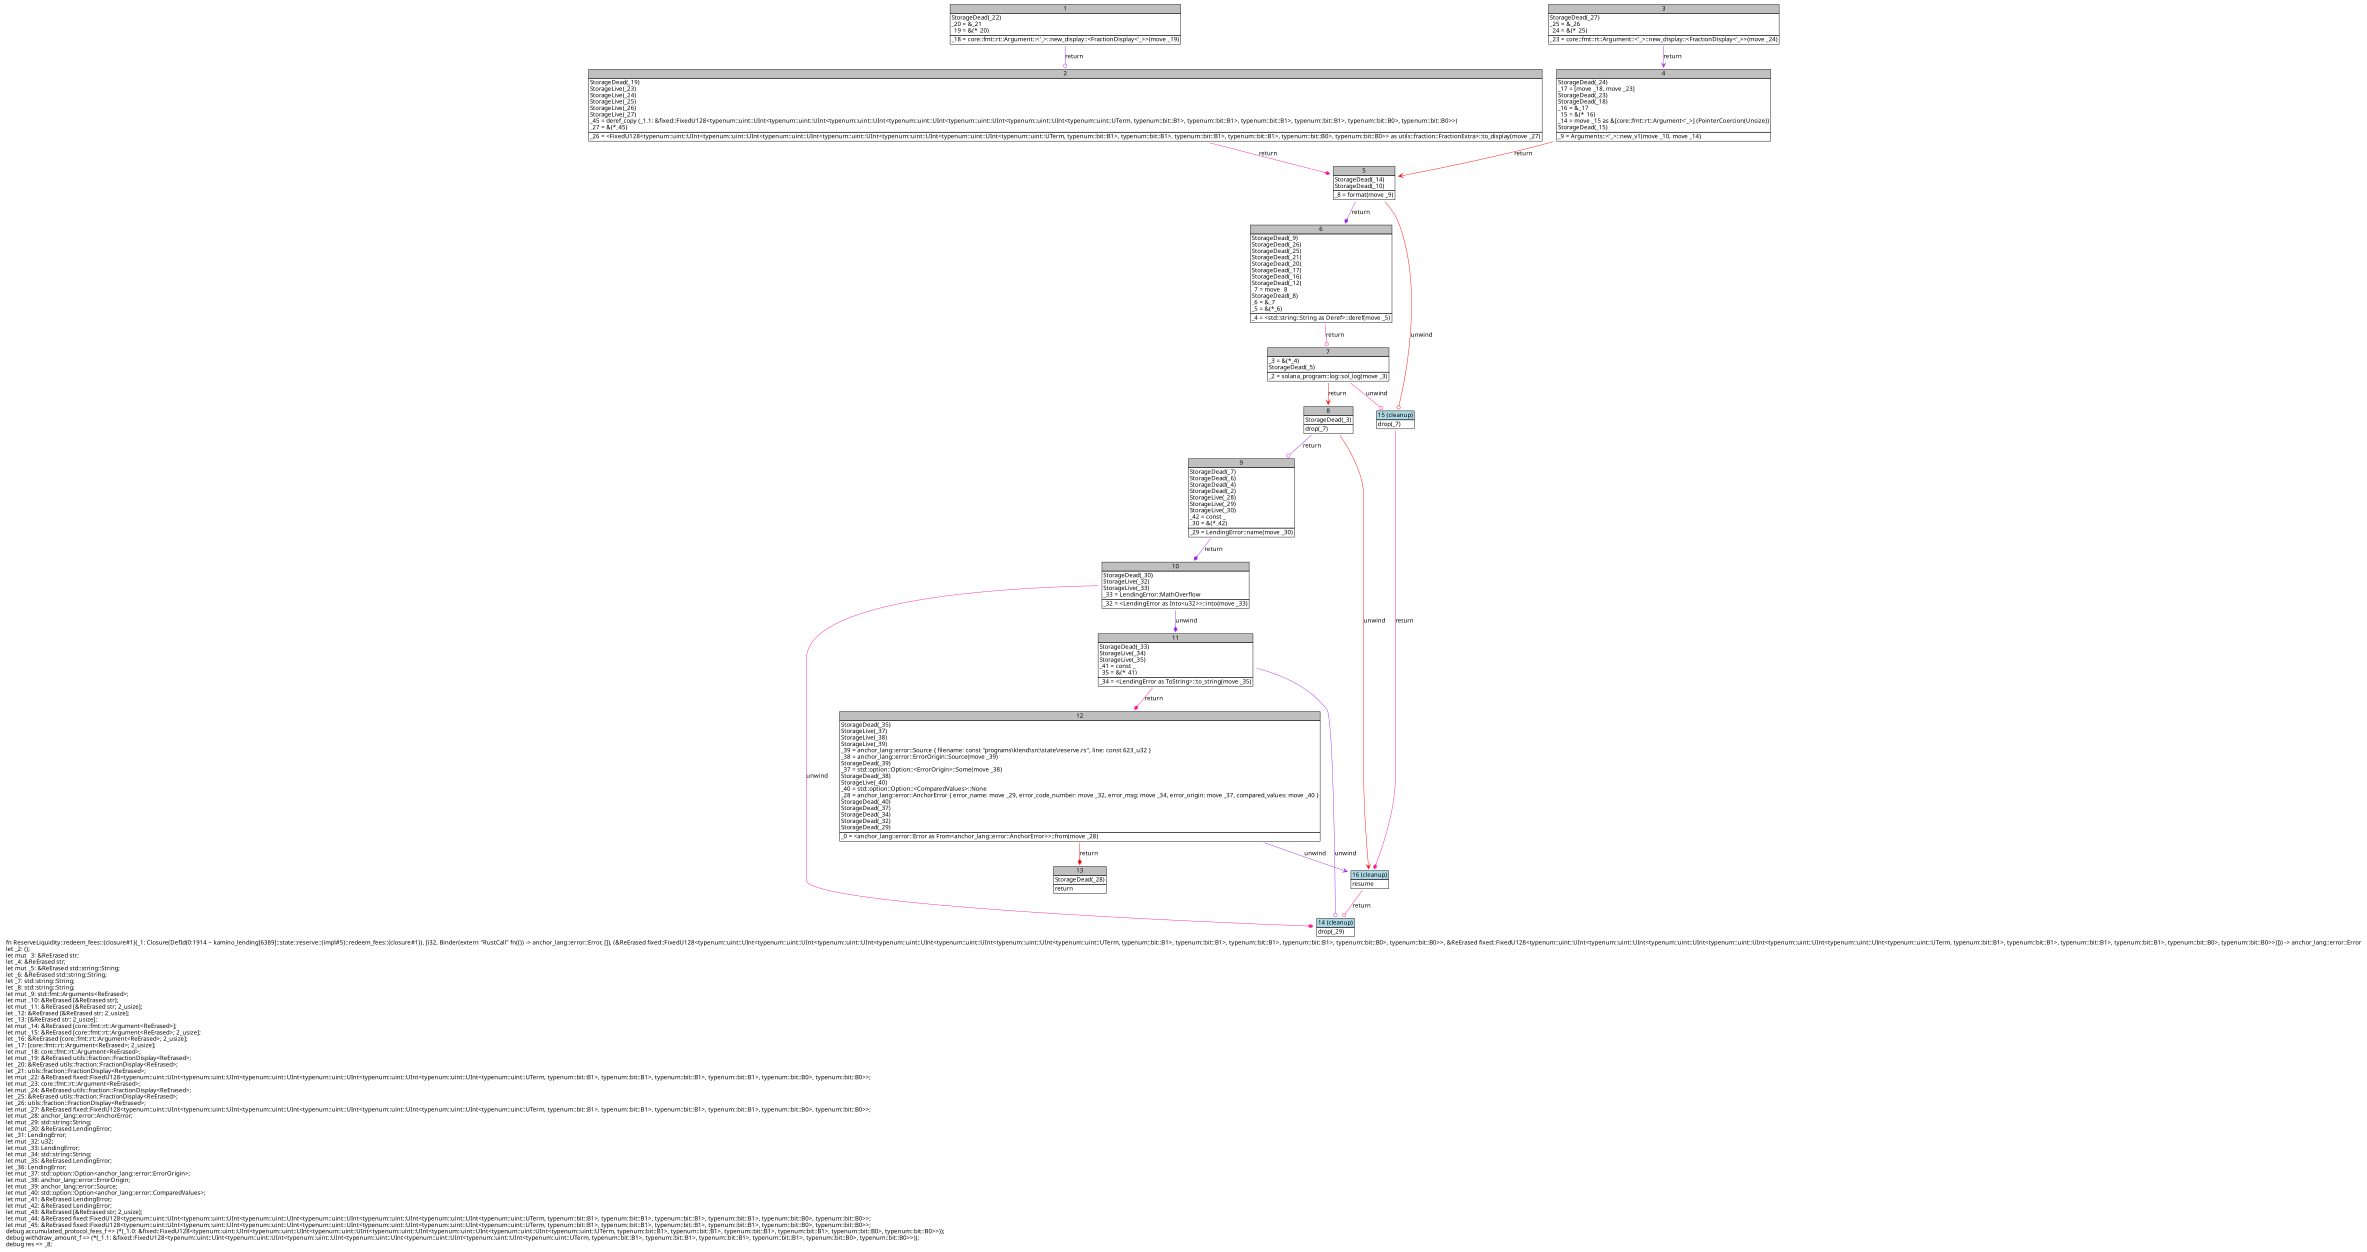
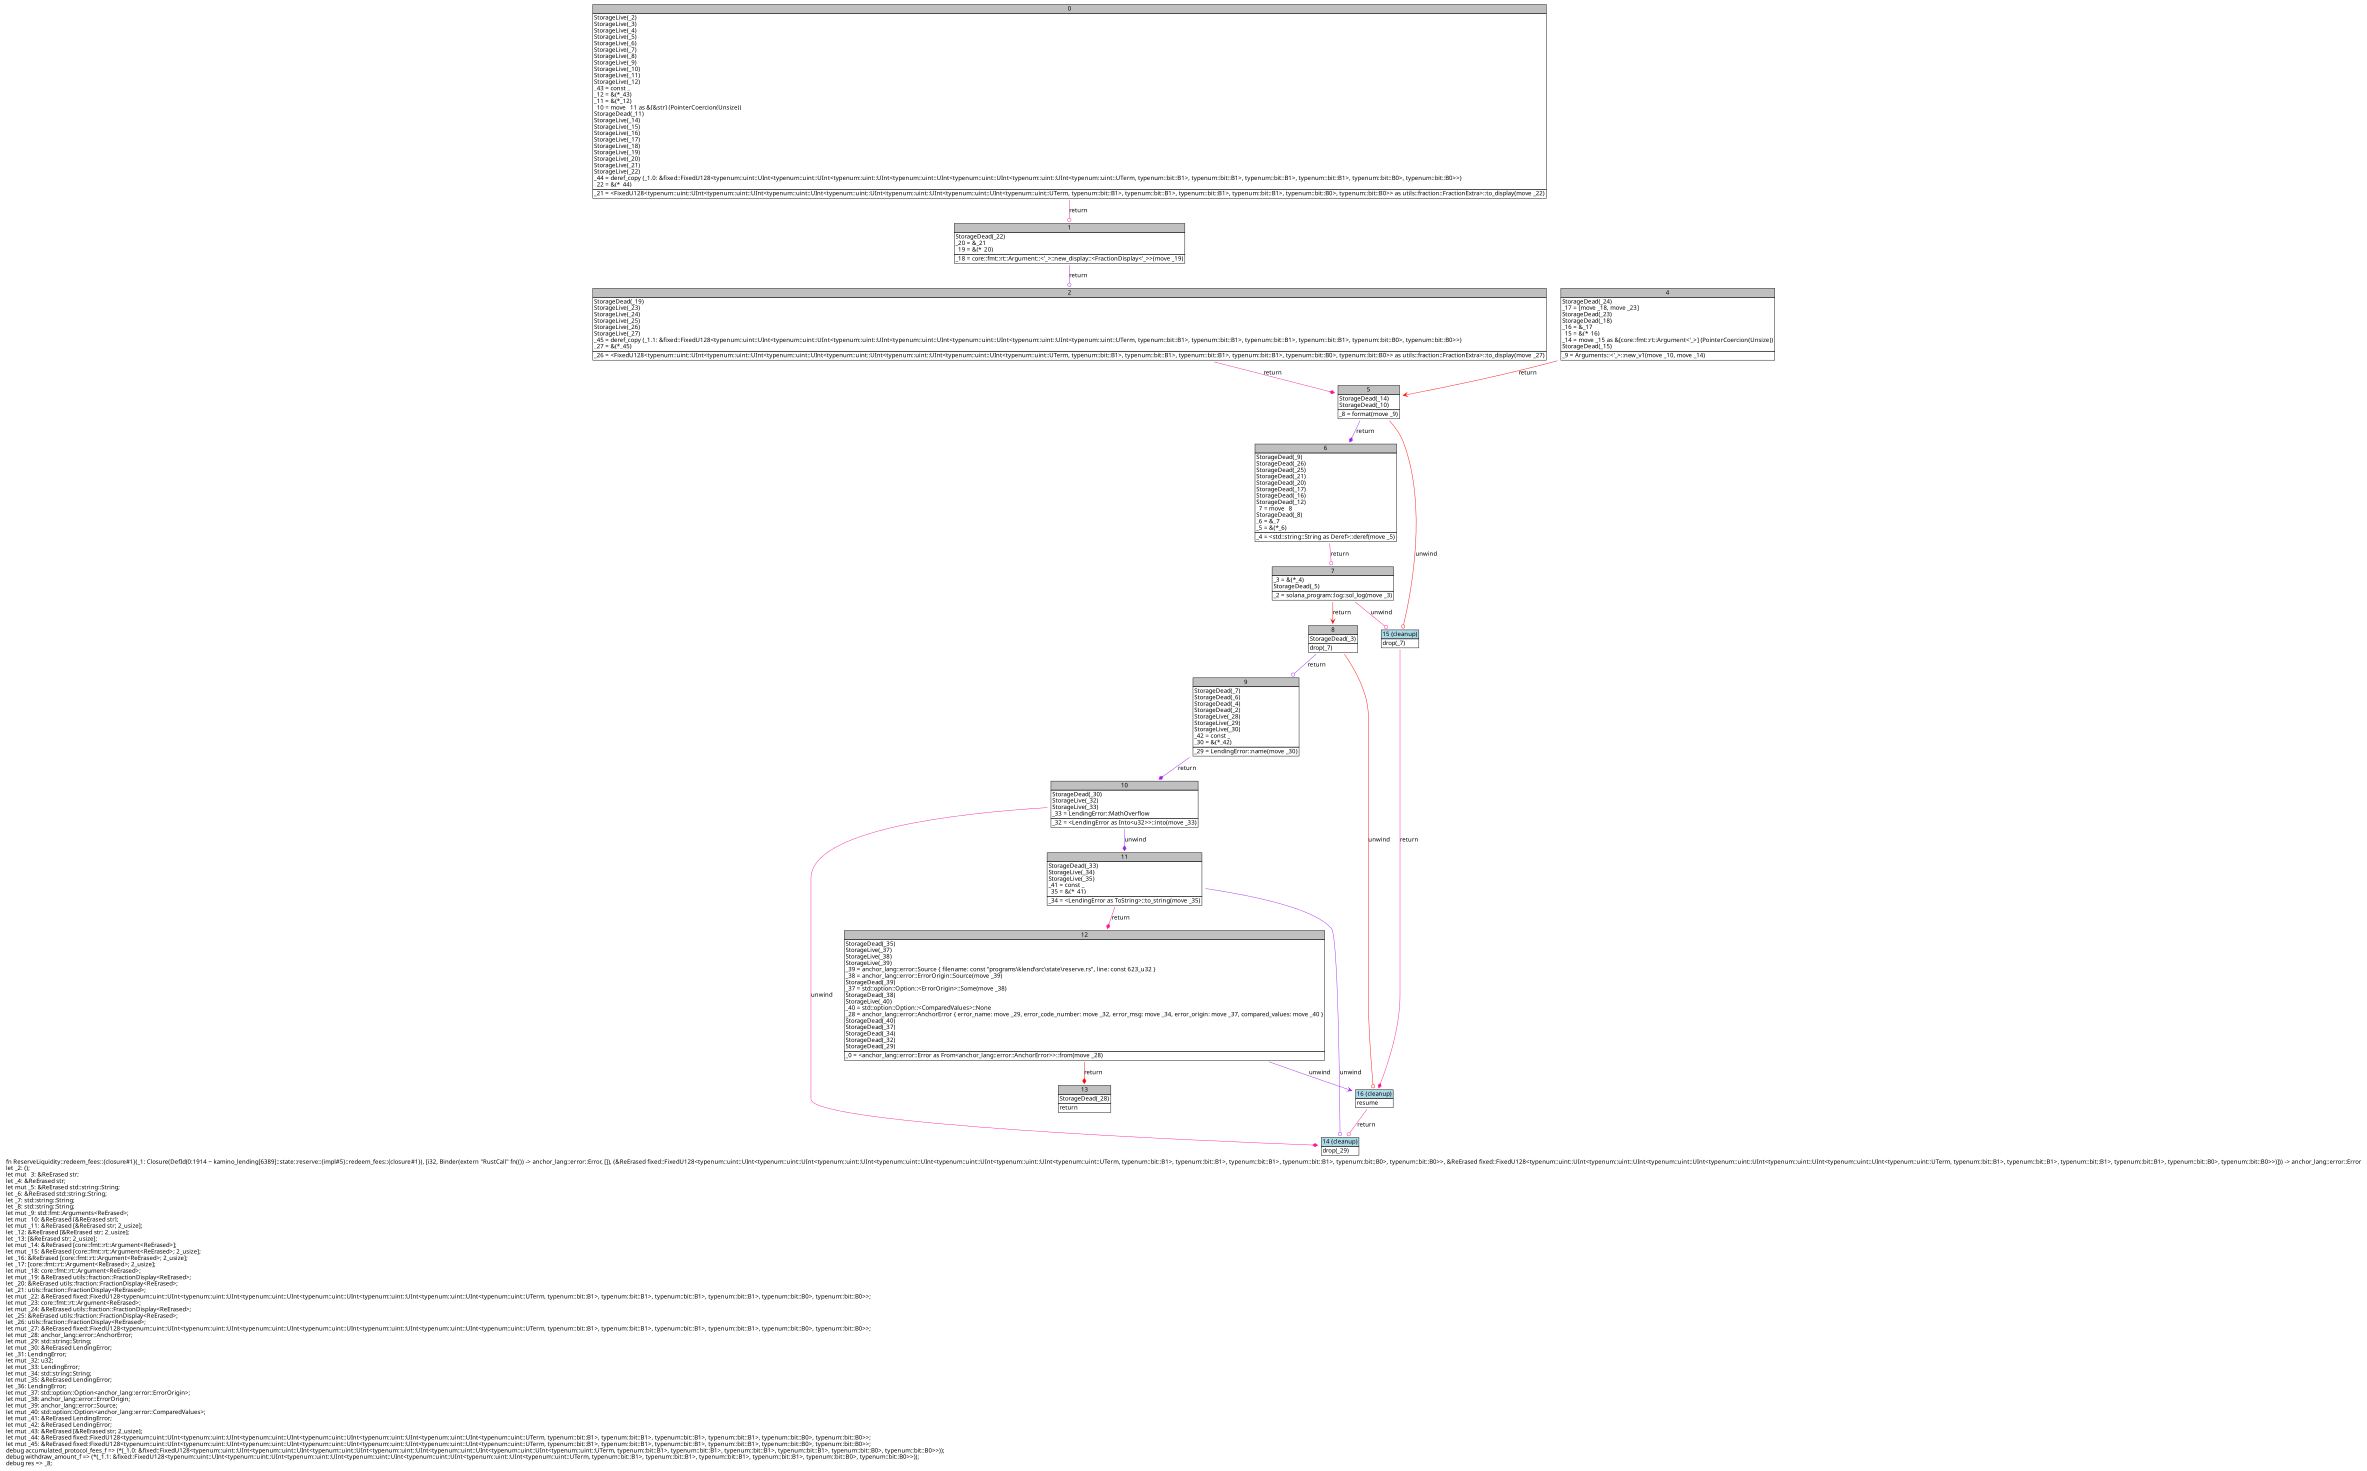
node "3": removed
node "0": added
edge "8" -> "16 (cleanup)": arrowhead vee -> odot
